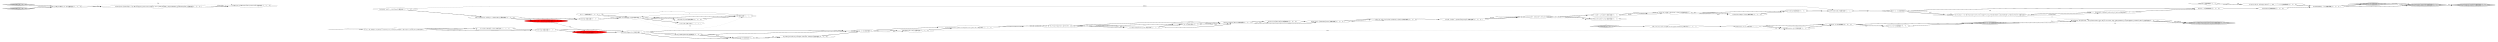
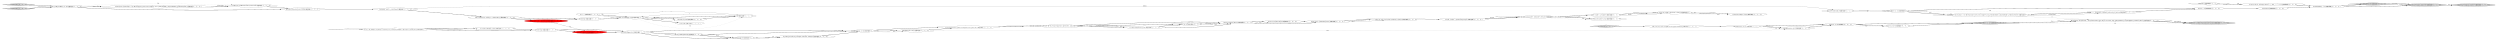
node "setState(LifecycleState.STOPPING)@@@7@@@['1', '1', '0']": added
node "resourcesStop()@@@45@@@['1', '1', '0']": removed
